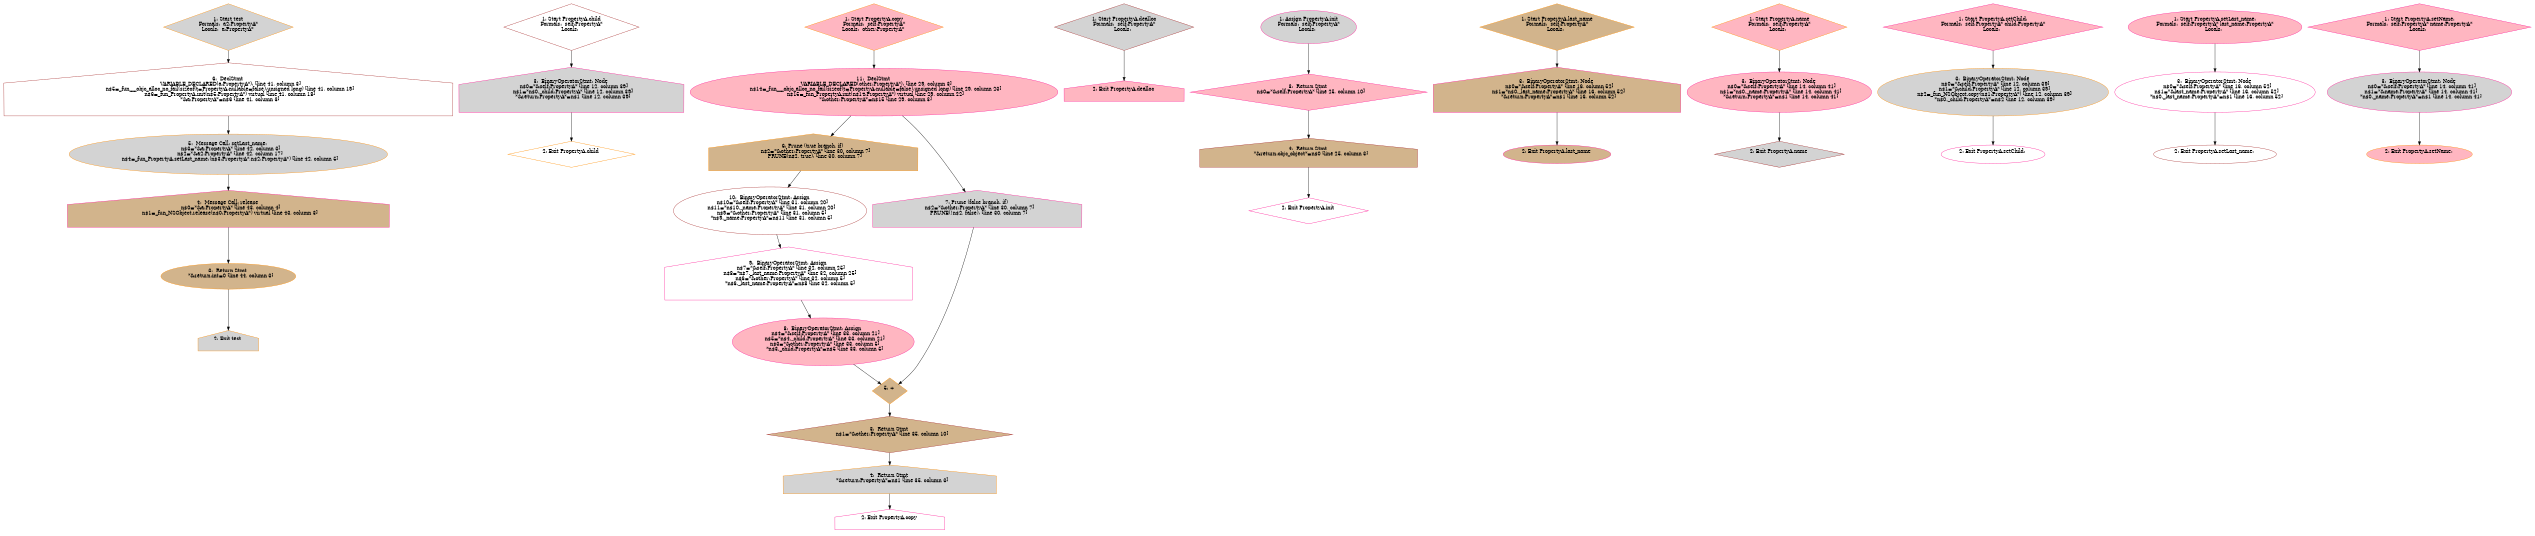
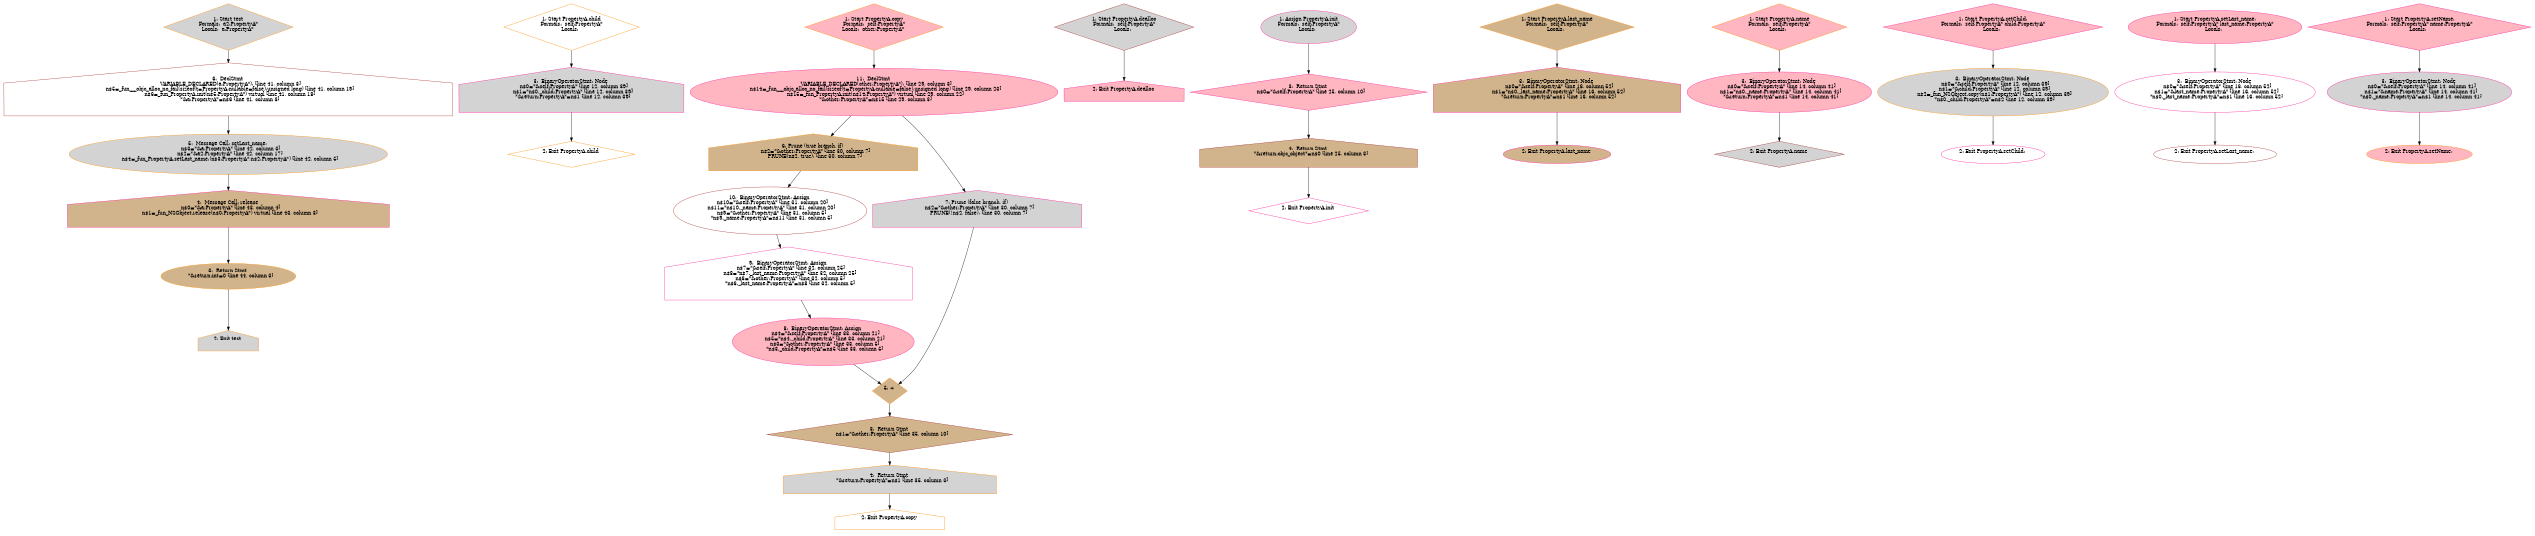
node "1: Start PropertyA.child Formals:  self:PropertyA* Locals:": color brown -> darkorange
node "2: Exit PropertyA.copy": color deeppink -> darkorange
